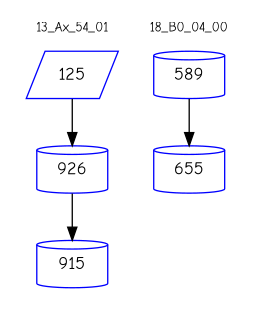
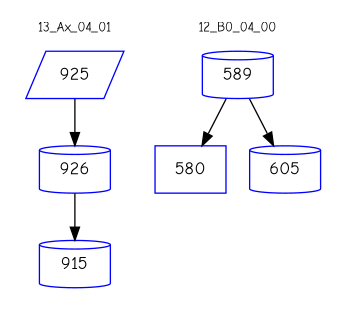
cluster "13_Ax_54_01": label "13_Ax_54_01" -> "13_Ax_04_01"
cluster "18_B0_04_00": label "18_B0_04_00" -> "12_B0_04_00"
node "125": label "125" -> "925"
node "655": label "655" -> "605"
node "580": added
